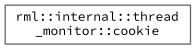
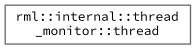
node "rml::internal::thread _monitor::cookie": label "rml::internal::thread _monitor::cookie" -> "rml::internal::thread _monitor::thread"
